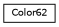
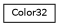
node "Color62": label "Color62" -> "Color32"
